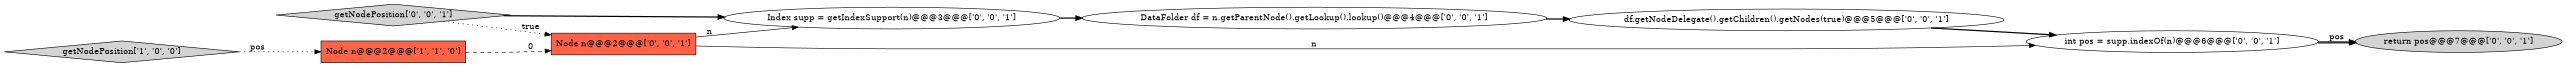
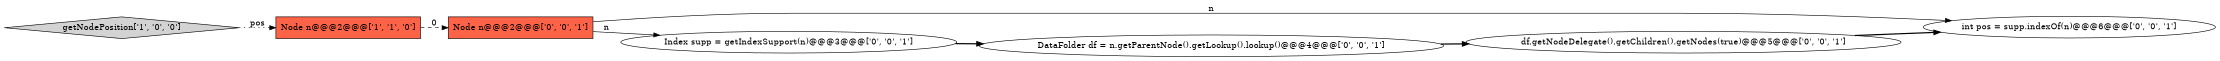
node "getNodePosition['0', '0', '1']": removed
node "return pos@@@7@@@['0', '0', '1']": removed
